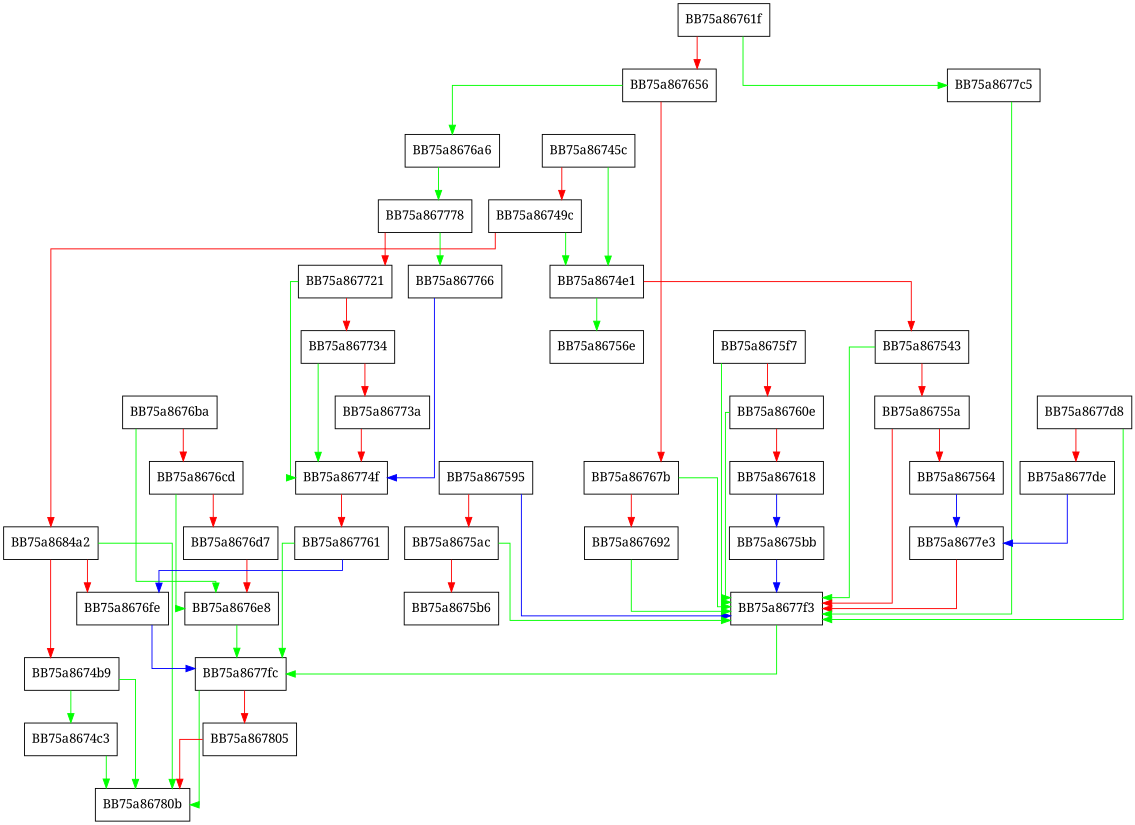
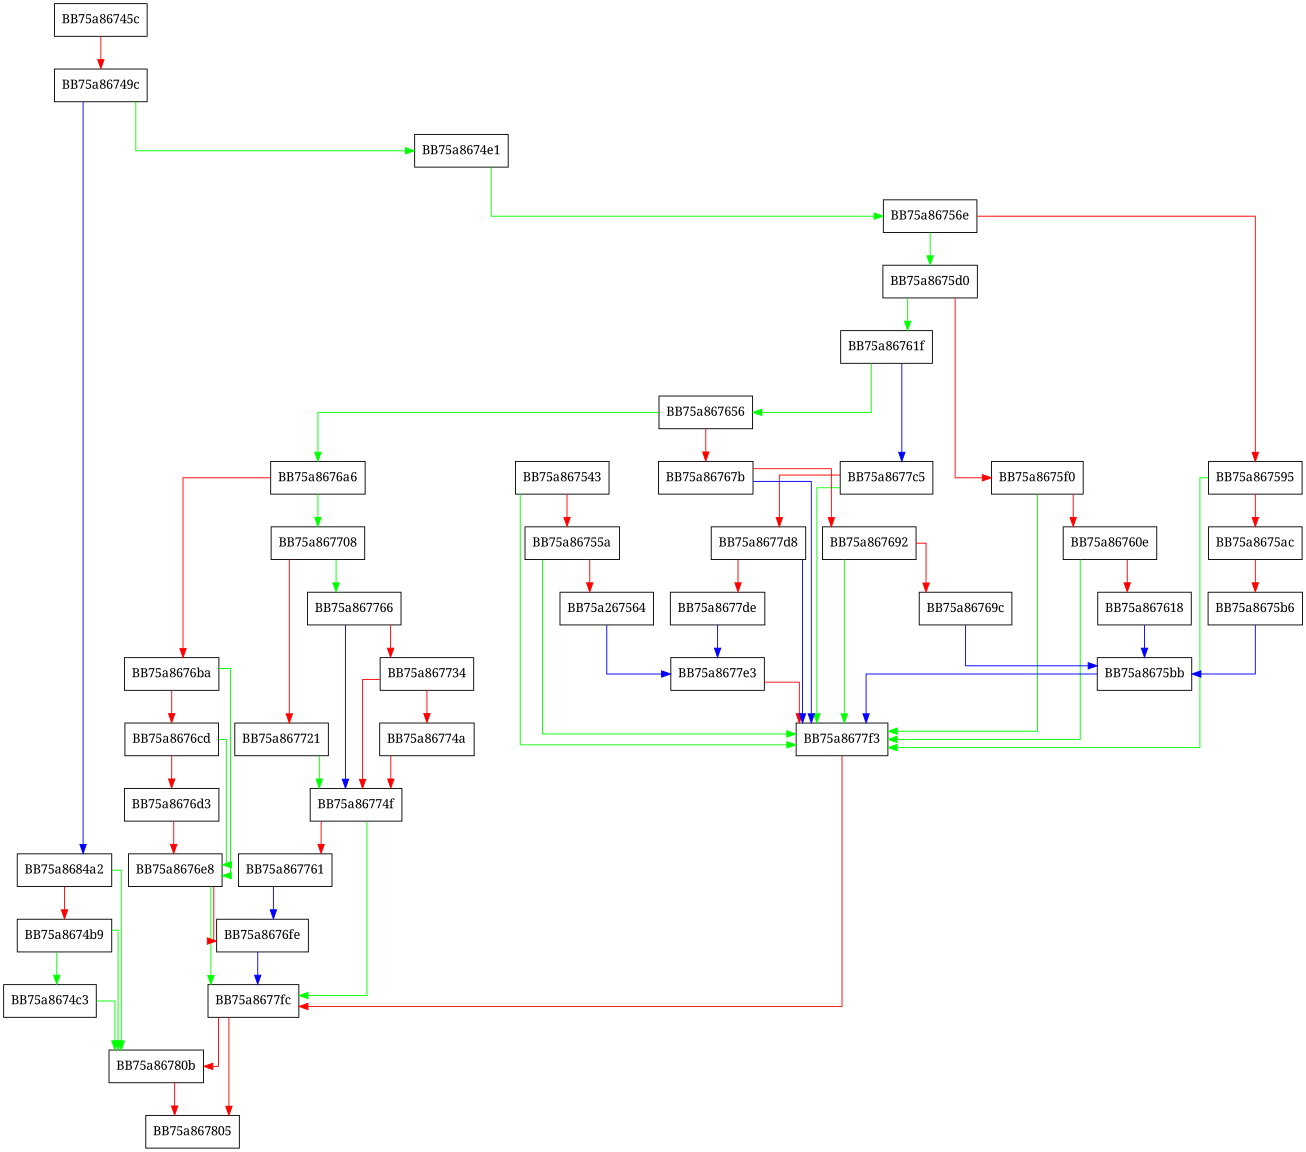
edge "BB75a86761f" -> "BB75a867656": color red -> green
edge "BB75a86761f" -> "BB75a8677c5": color green -> blue
edge "BB75a86745c" -> "BB75a8674e1": removed
node "BB75a867778": label "BB75a867778" -> "BB75a867708"
edge "BB75a86756e" -> "BB75a867595": added
edge "BB75a86749c" -> "BB75a8684a2": color red -> blue
edge "BB75a8674e1" -> "BB75a867543": removed
node "BB75a8675d0": added
edge "BB75a867721" -> "BB75a867734": now "BB75a867766" -> "BB75a867734"
node "BB75a8675f7": label "BB75a8675f7" -> "BB75a8675f0"
edge "BB75a867734" -> "BB75a86774f": color green -> red
node "BB75a86773a": label "BB75a86773a" -> "BB75a86774a"
edge "BB75a8677c5" -> "BB75a8677d8": added
node "BB75a867564": label "BB75a867564" -> "BB75a267564"
edge "BB75a8676a6" -> "BB75a8676ba": added
edge "BB75a86767b" -> "BB75a8677f3": color green -> blue
node "BB75a8676d7": label "BB75a8676d7" -> "BB75a8676d3"
edge "BB75a86755a" -> "BB75a8677f3": color red -> green
edge "BB75a8684a2" -> "BB75a8676fe": now "BB75a8676e8" -> "BB75a8676fe"
edge "BB75a867761" -> "BB75a8677fc": now "BB75a86774f" -> "BB75a8677fc"
node "BB75a86769c": added
edge "BB75a867595" -> "BB75a8677f3": color blue -> green
edge "BB75a8677d8" -> "BB75a8677f3": color green -> blue
edge "BB75a8675ac" -> "BB75a8677f3": removed
edge "BB75a8677f3" -> "BB75a8677fc": color green -> red
edge "BB75a8675b6" -> "BB75a8675bb": added
edge "BB75a867805" -> "BB75a86780b": reversed
edge "BB75a8677fc" -> "BB75a86780b": color green -> red
